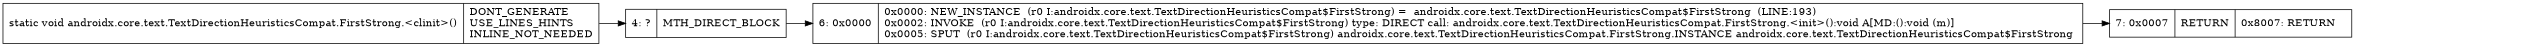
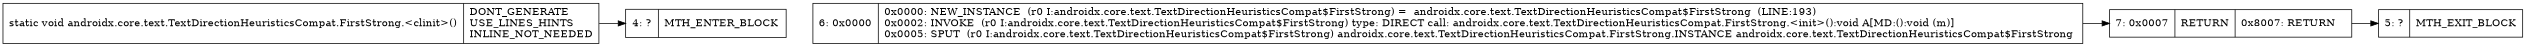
node "4: ?": text "MTH_DIRECT_BLOCK" -> "MTH_ENTER_BLOCK"
edge "4: ?" -> "6: 0x0000": removed
node "5: ?": added
